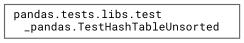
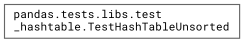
node "pandas.tests.libs.test _pandas.TestHashTableUnsorted": label "pandas.tests.libs.test _pandas.TestHashTableUnsorted" -> "pandas.tests.libs.test _hashtable.TestHashTableUnsorted"
